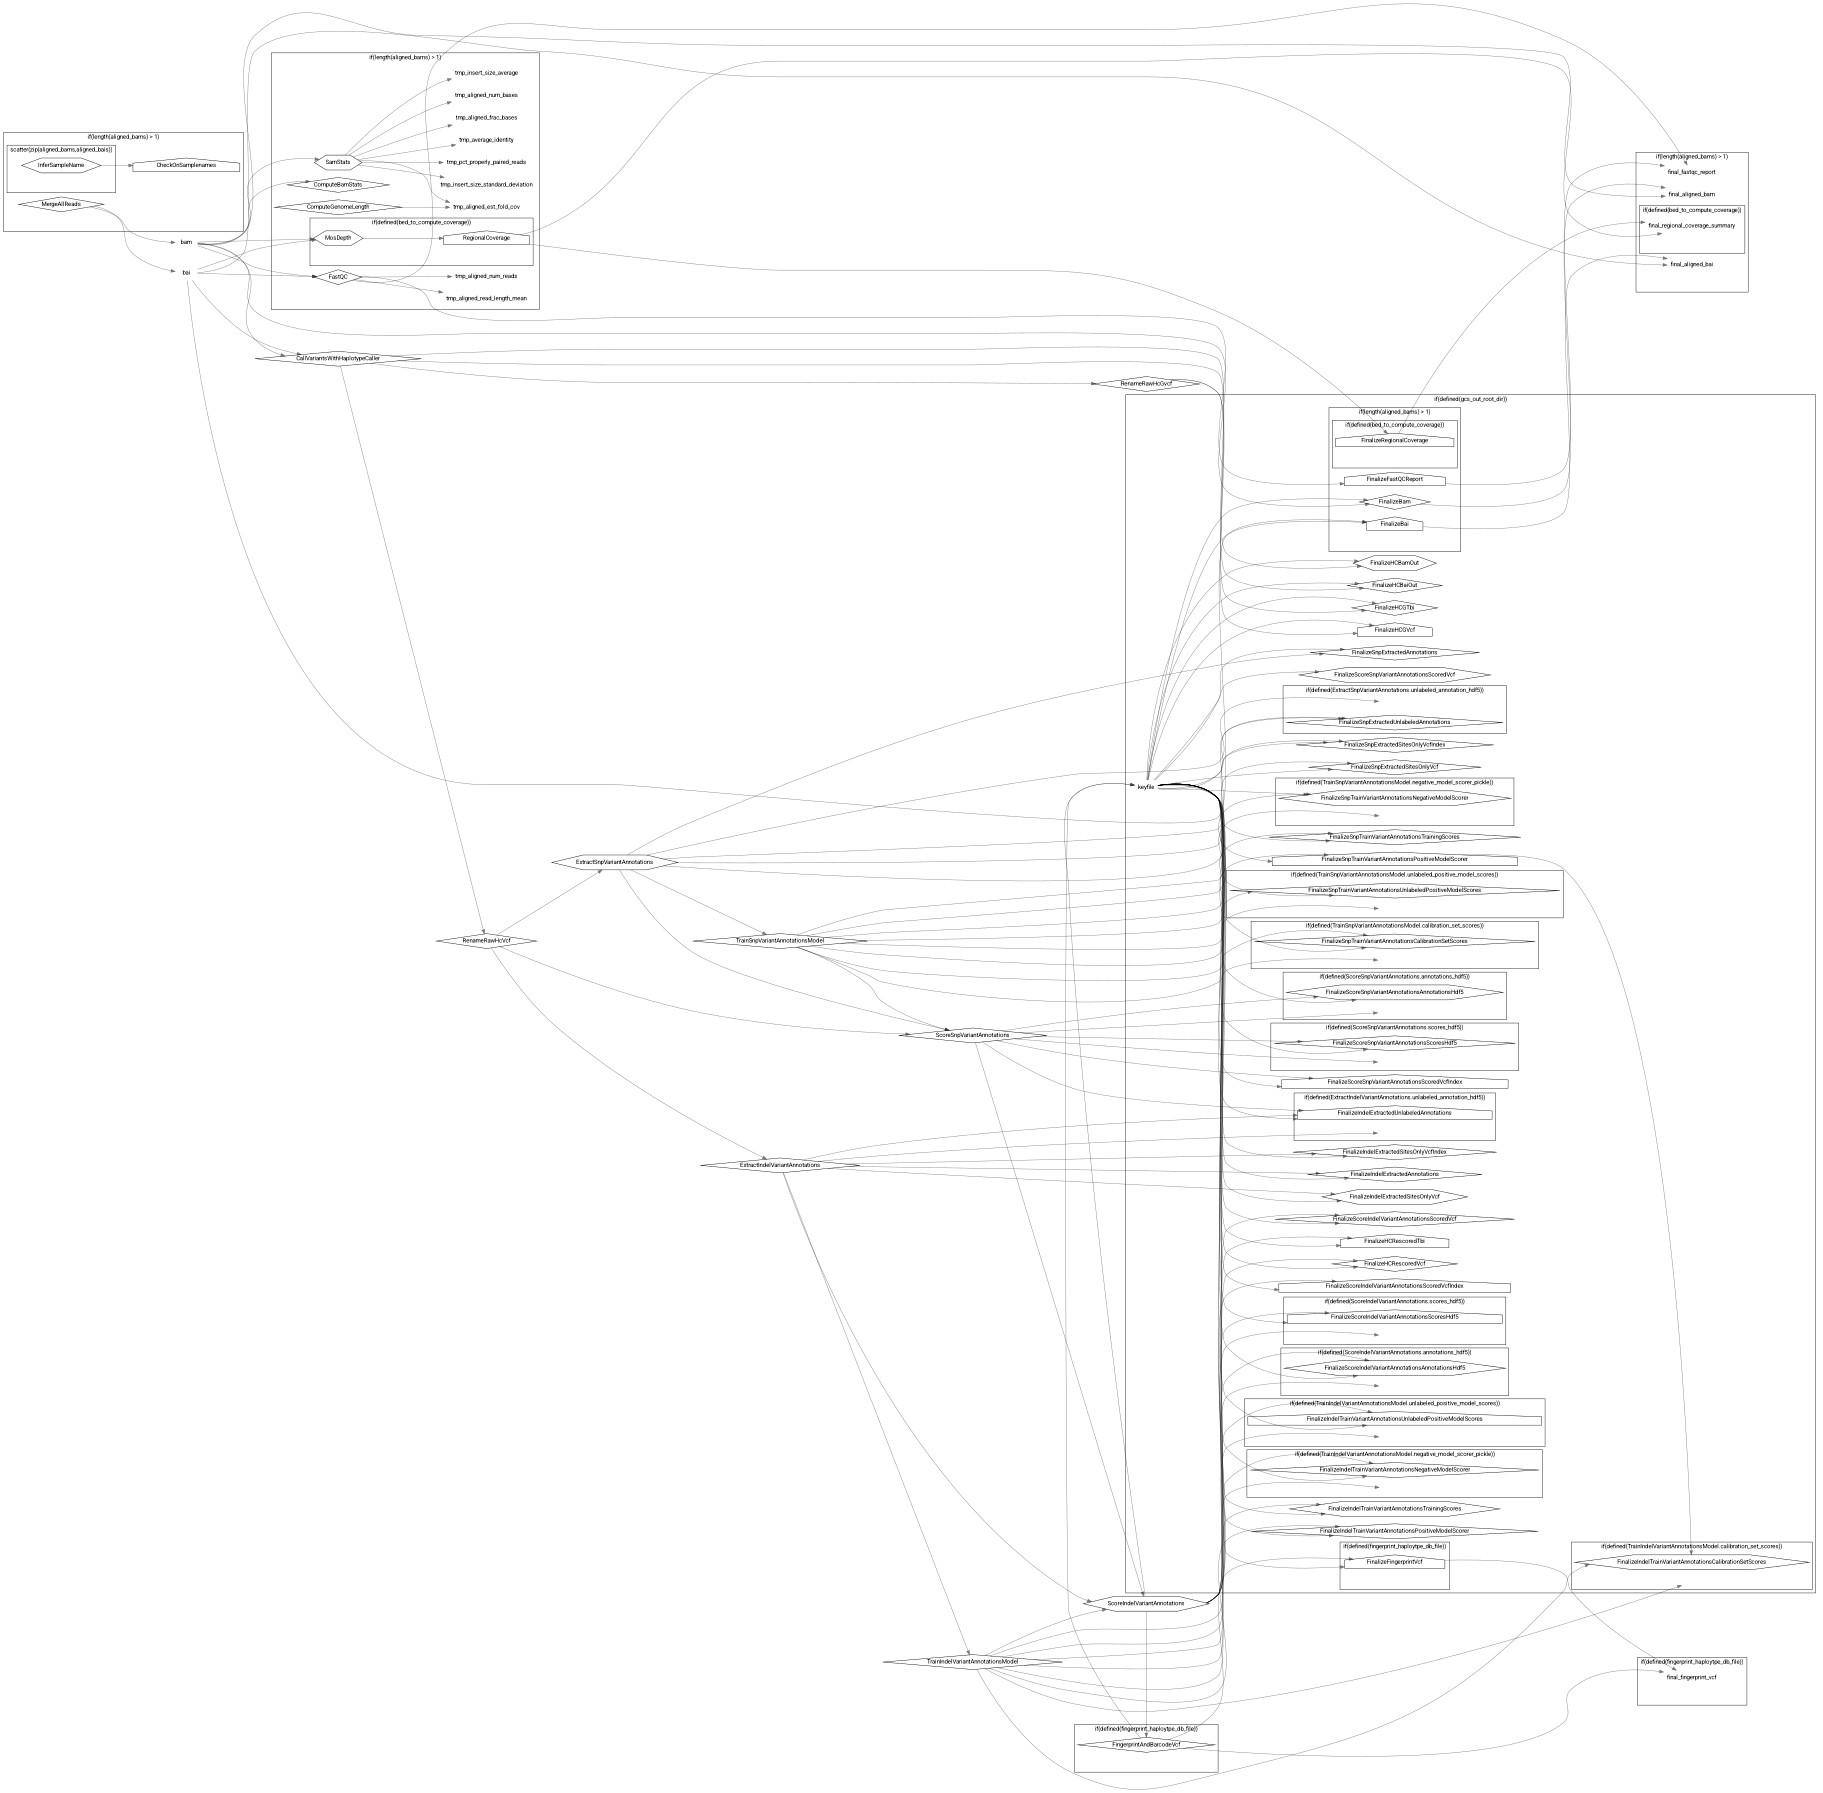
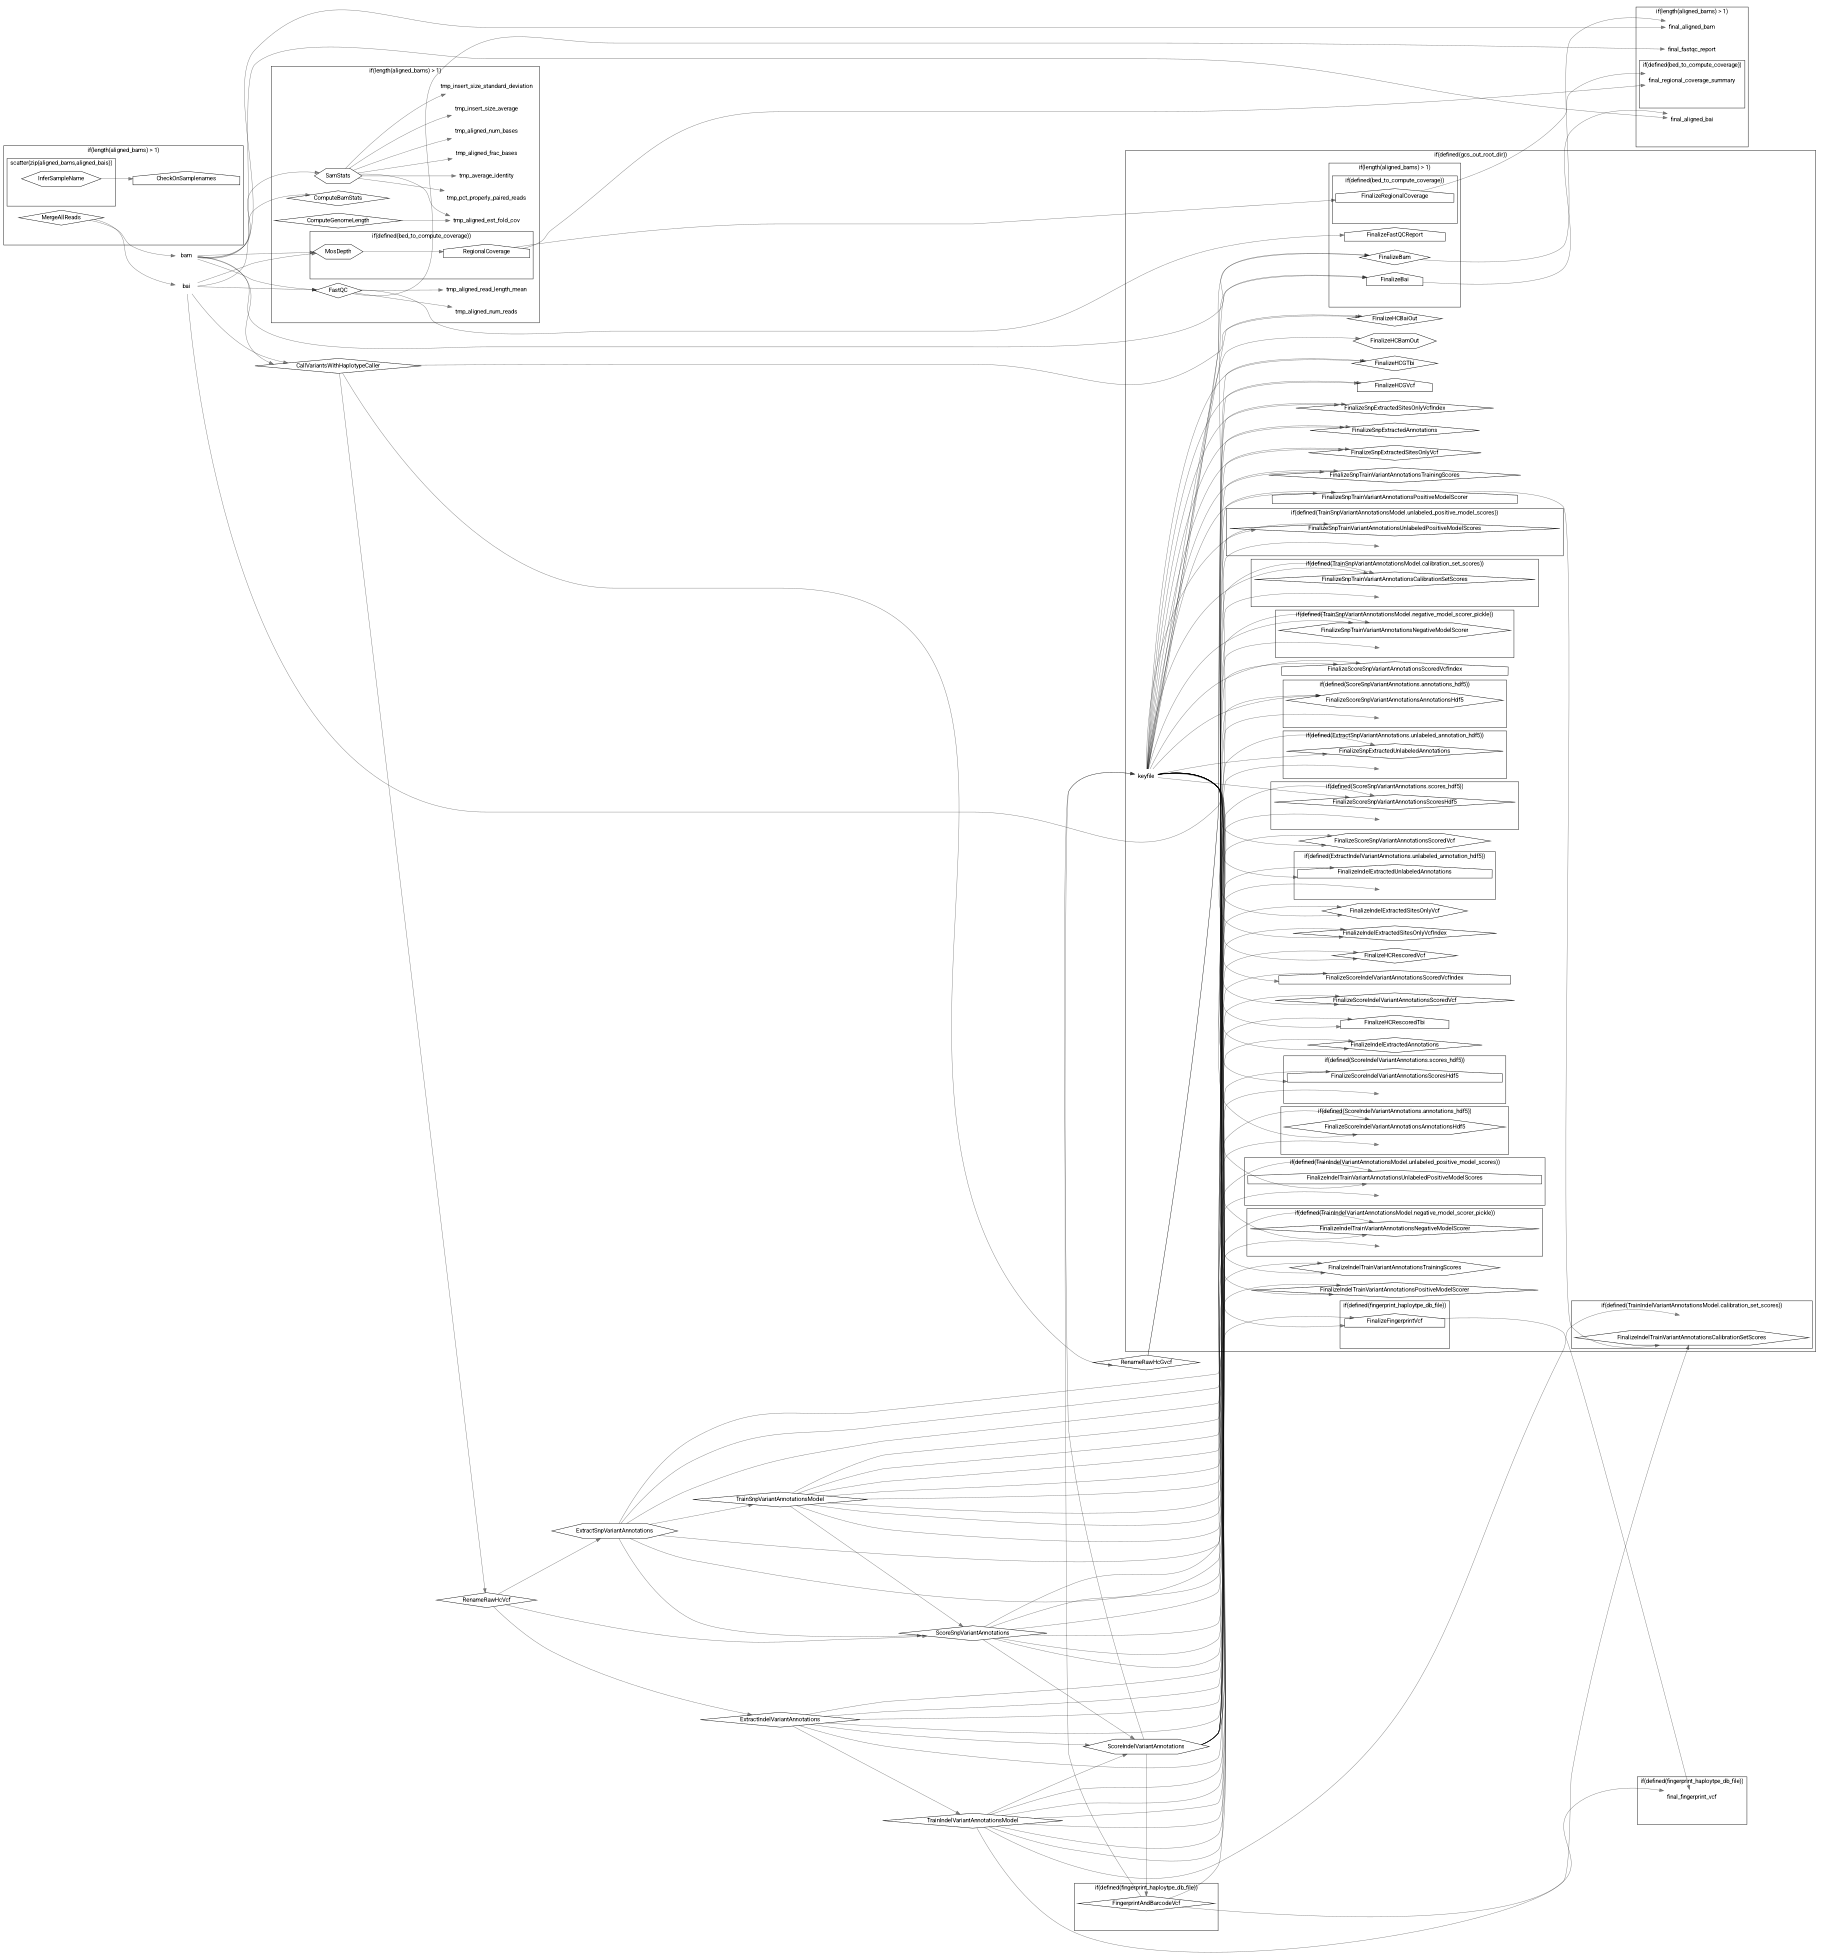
edge "CallVariantsWithHaplotypeCaller" -> "FinalizeHCBamOut": removed
edge "FinalizeFastQCReport" -> "final_fastqc_report": removed
edge "ScoreSnpVariantAnnotations" -> "FinalizeIndelExtractedUnlabeledAnnotations": now "ScoreSnpVariantAnnotations" -> "FinalizeScoreSnpVariantAnnotationsScoredVcf"
